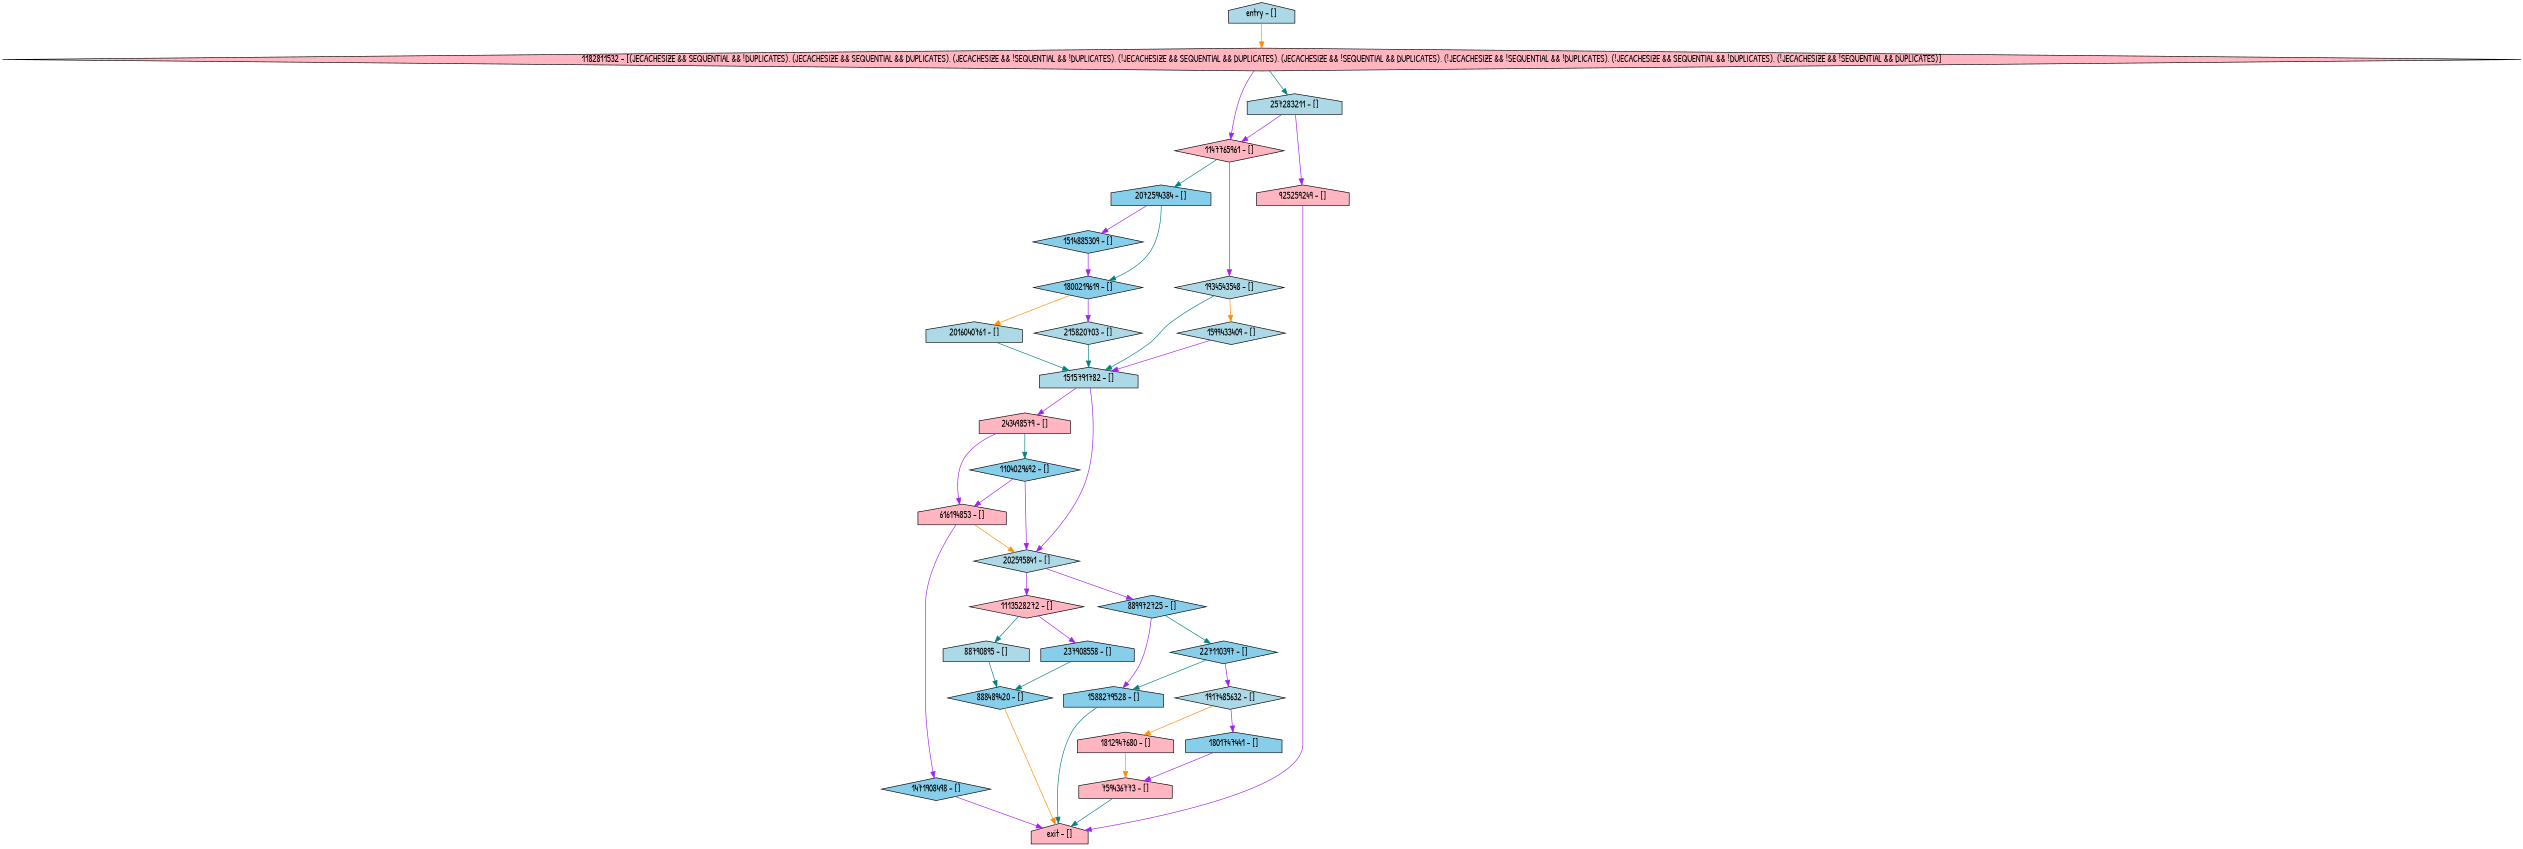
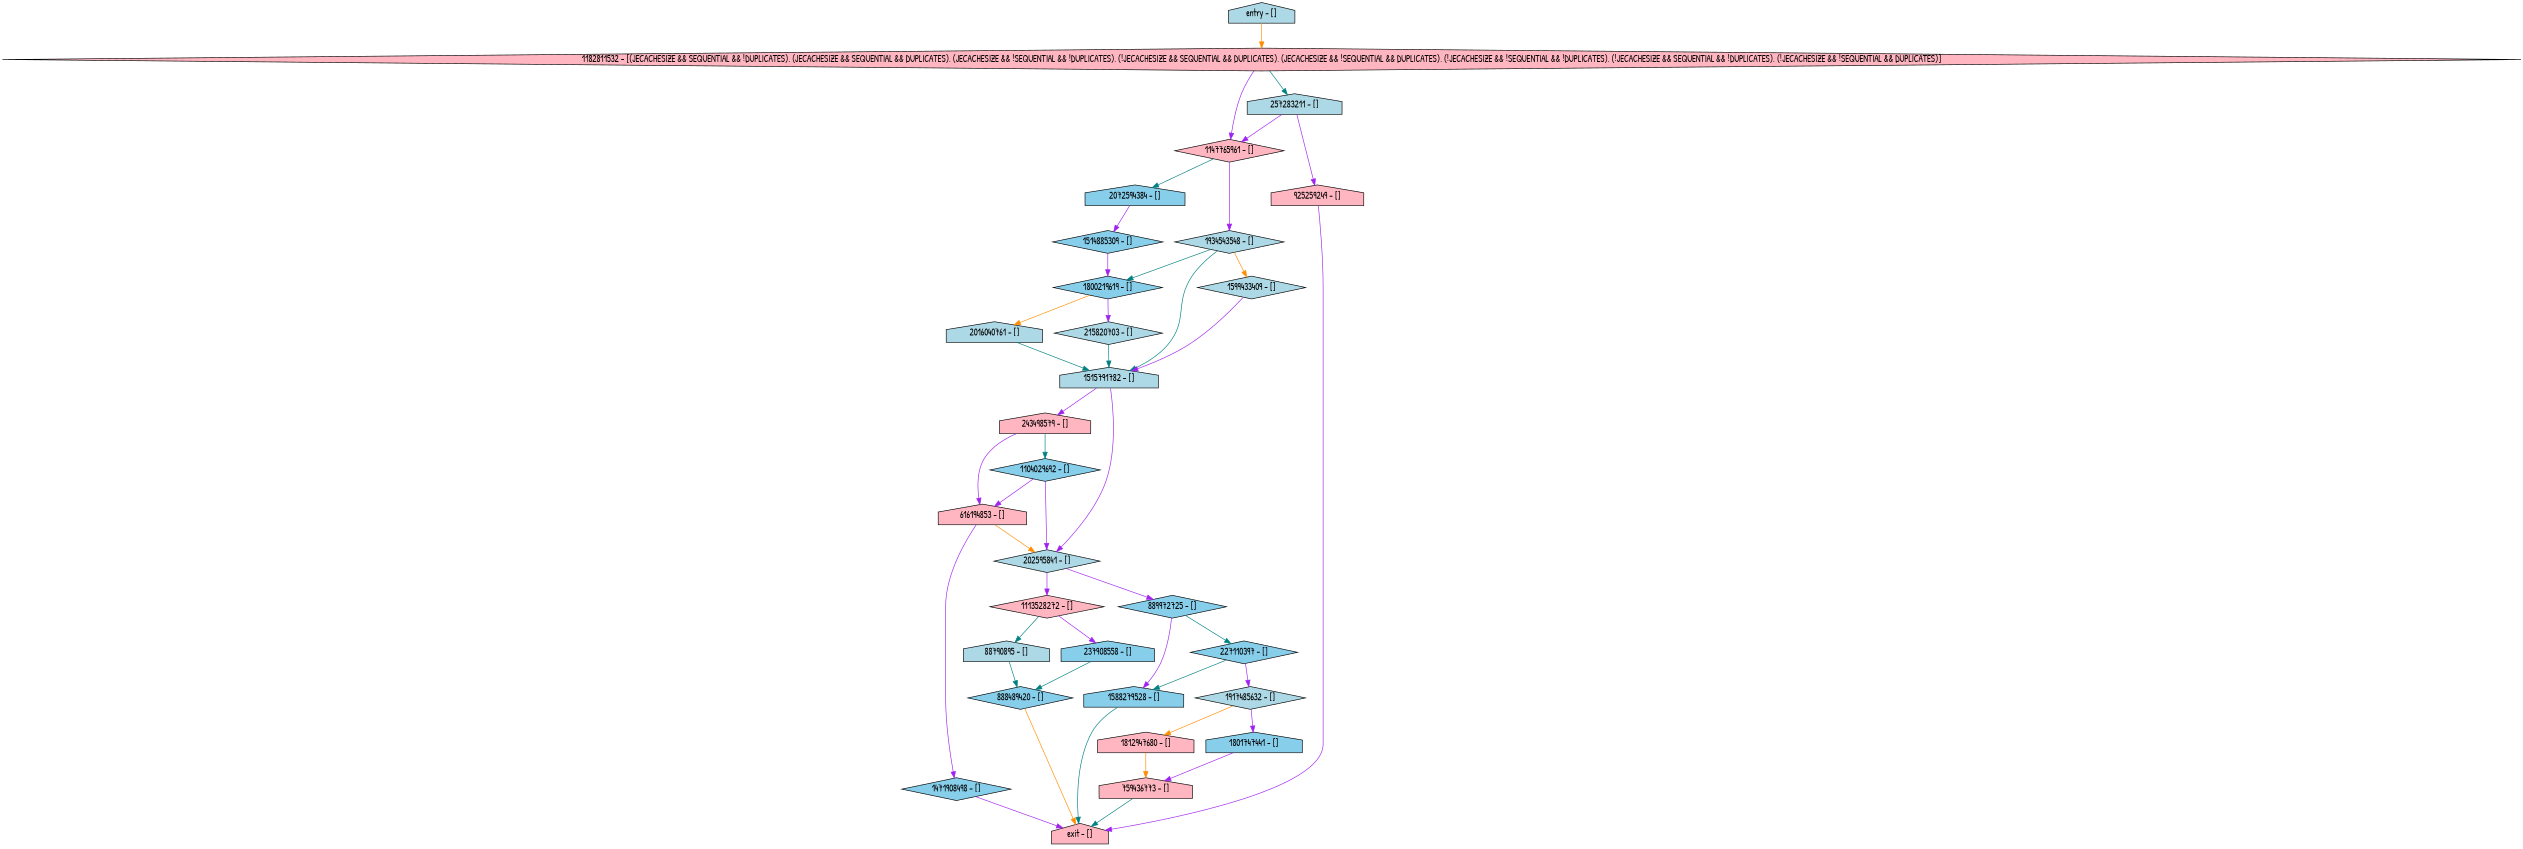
edge "2072594384 - []" -> "1800219619 - []": now "1934543548 - []" -> "1800219619 - []"
